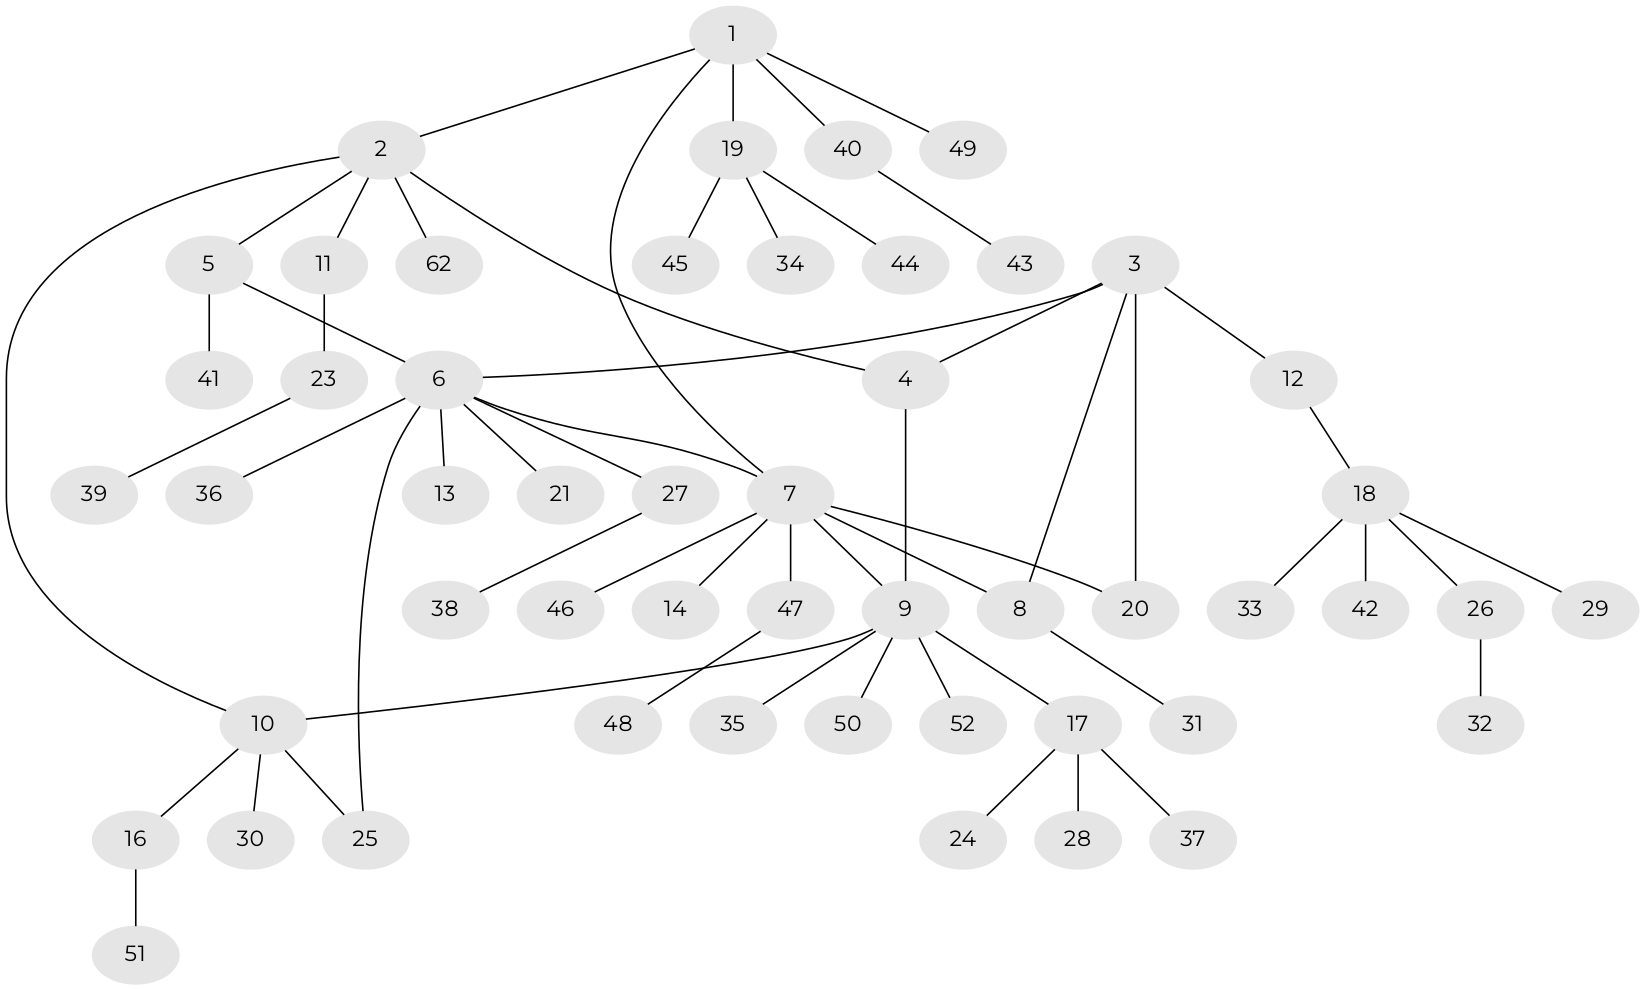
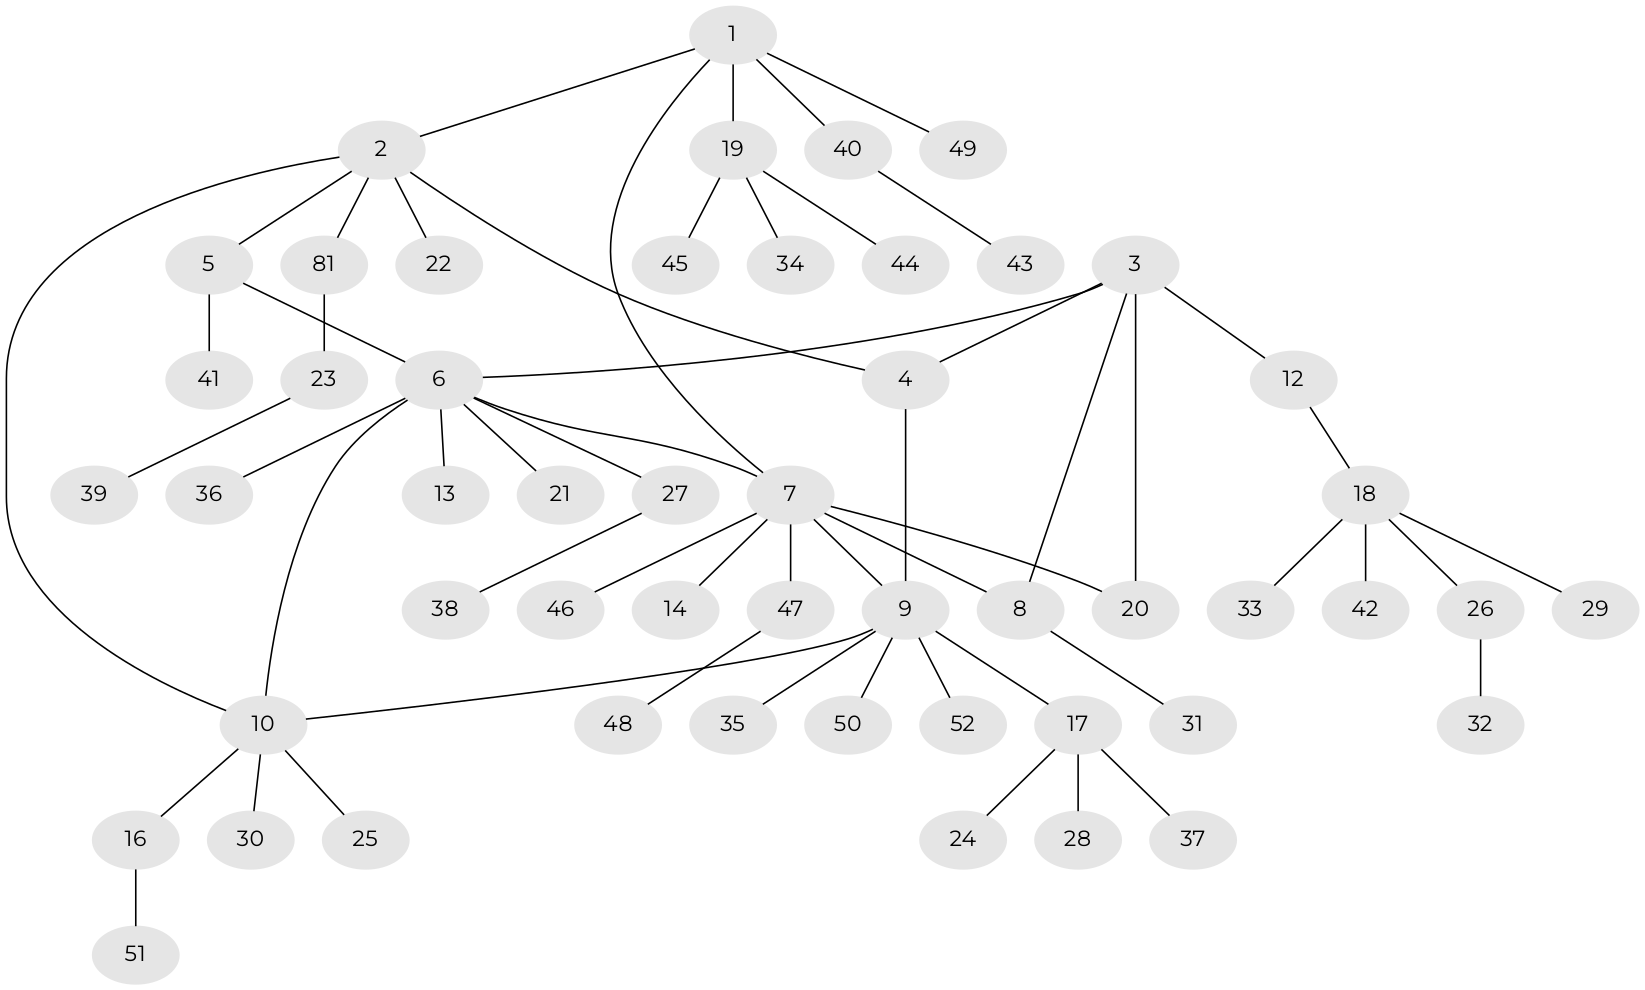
node "11": label "11" -> "81"
node "62": label "62" -> "22"
edge "6" -- "25": now "6" -- "10"
